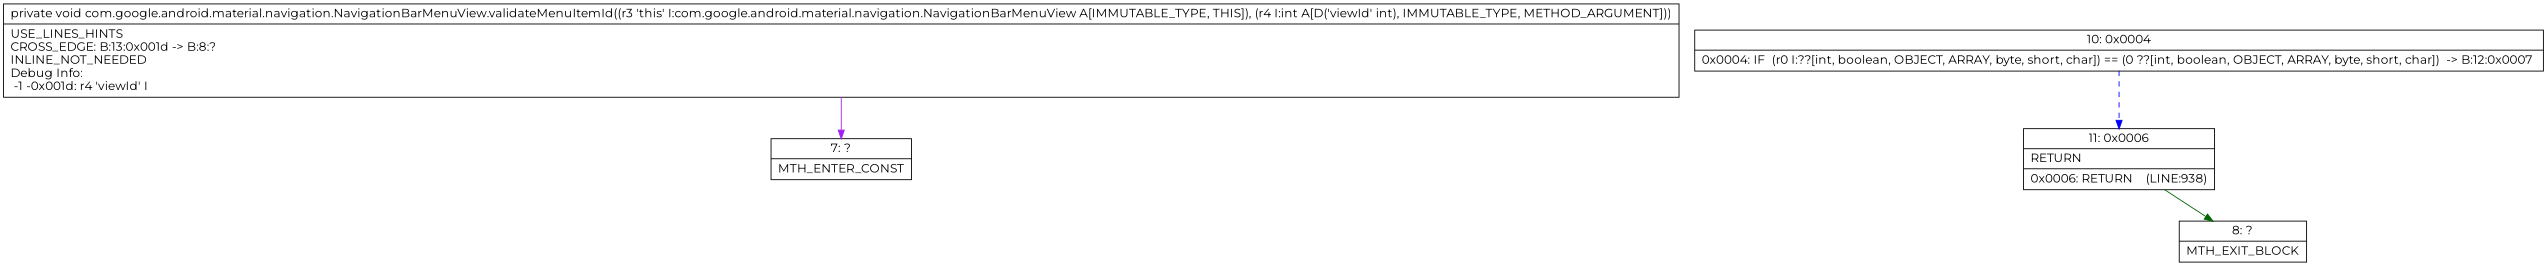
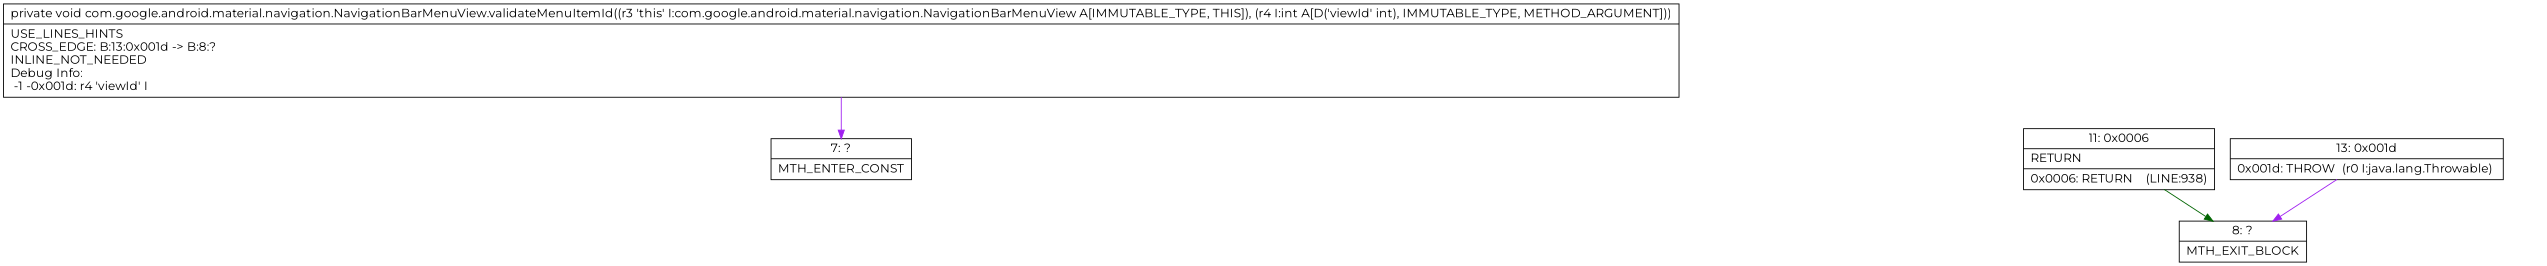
node "10: 0x0004": removed
node "13: 0x001d": added
